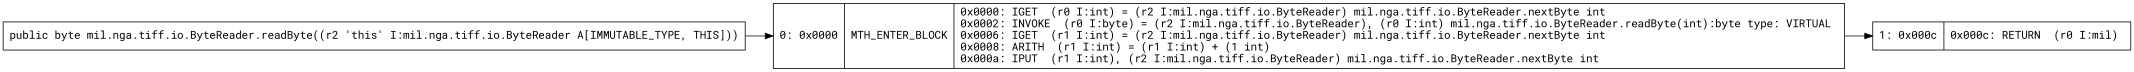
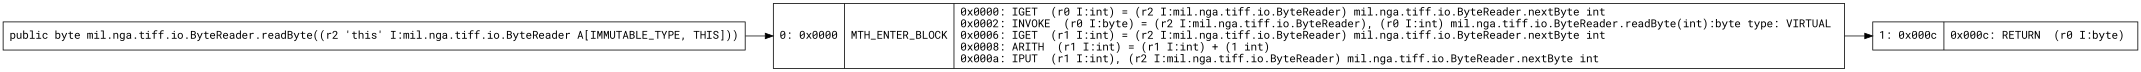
node "1: 0x000c": text "0x000c: RETURN  (r0 I:mil)" -> "0x000c: RETURN  (r0 I:byte)"
